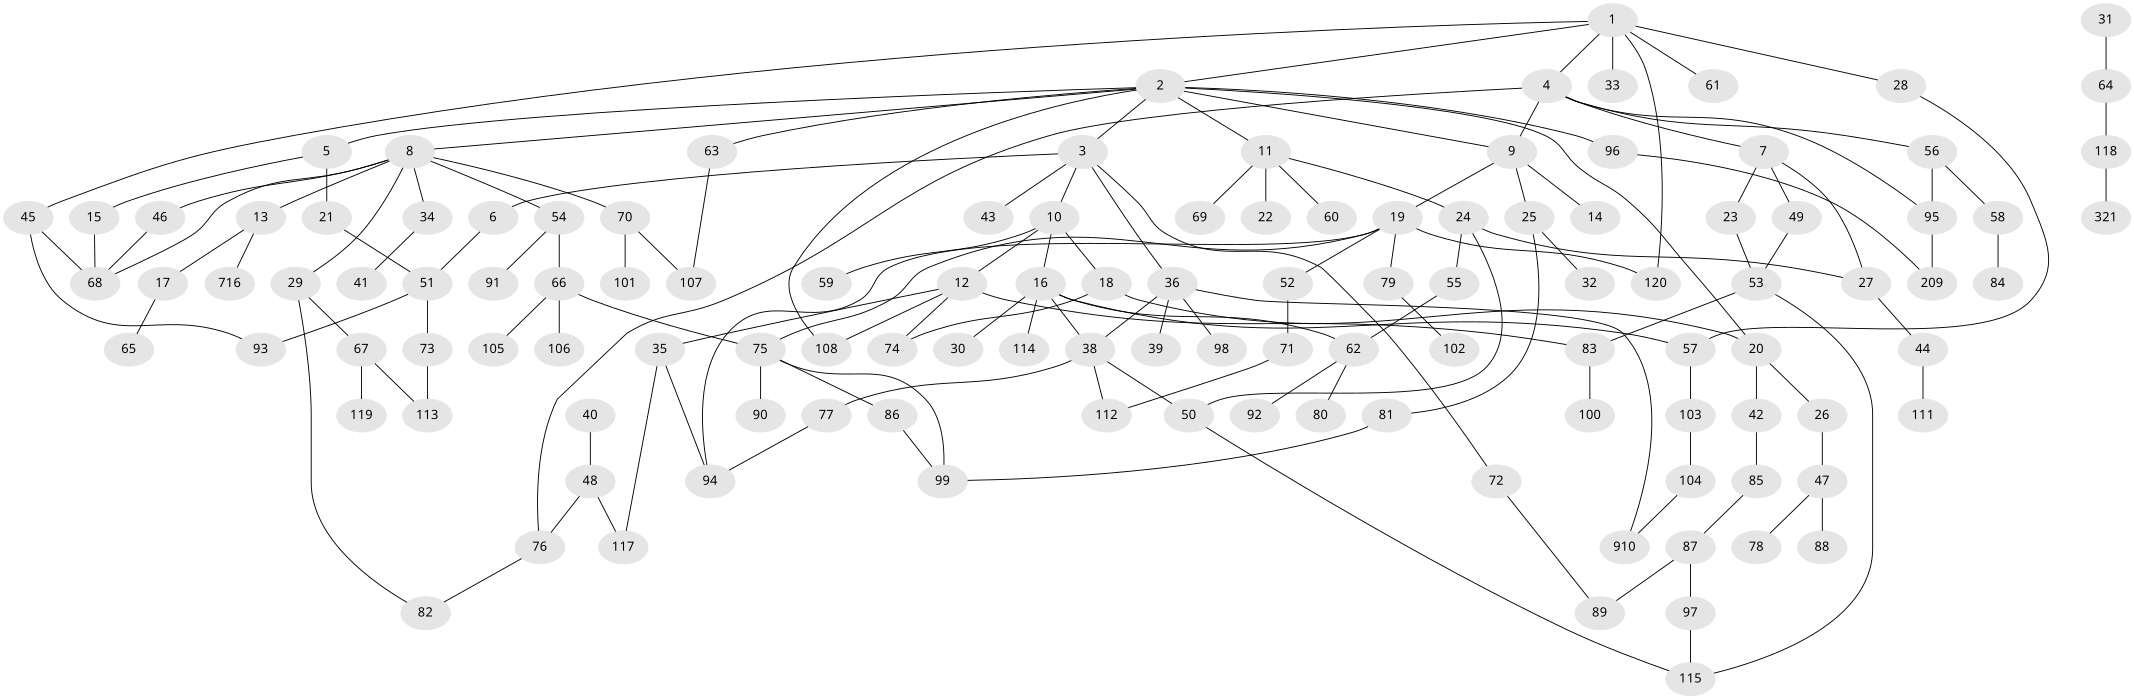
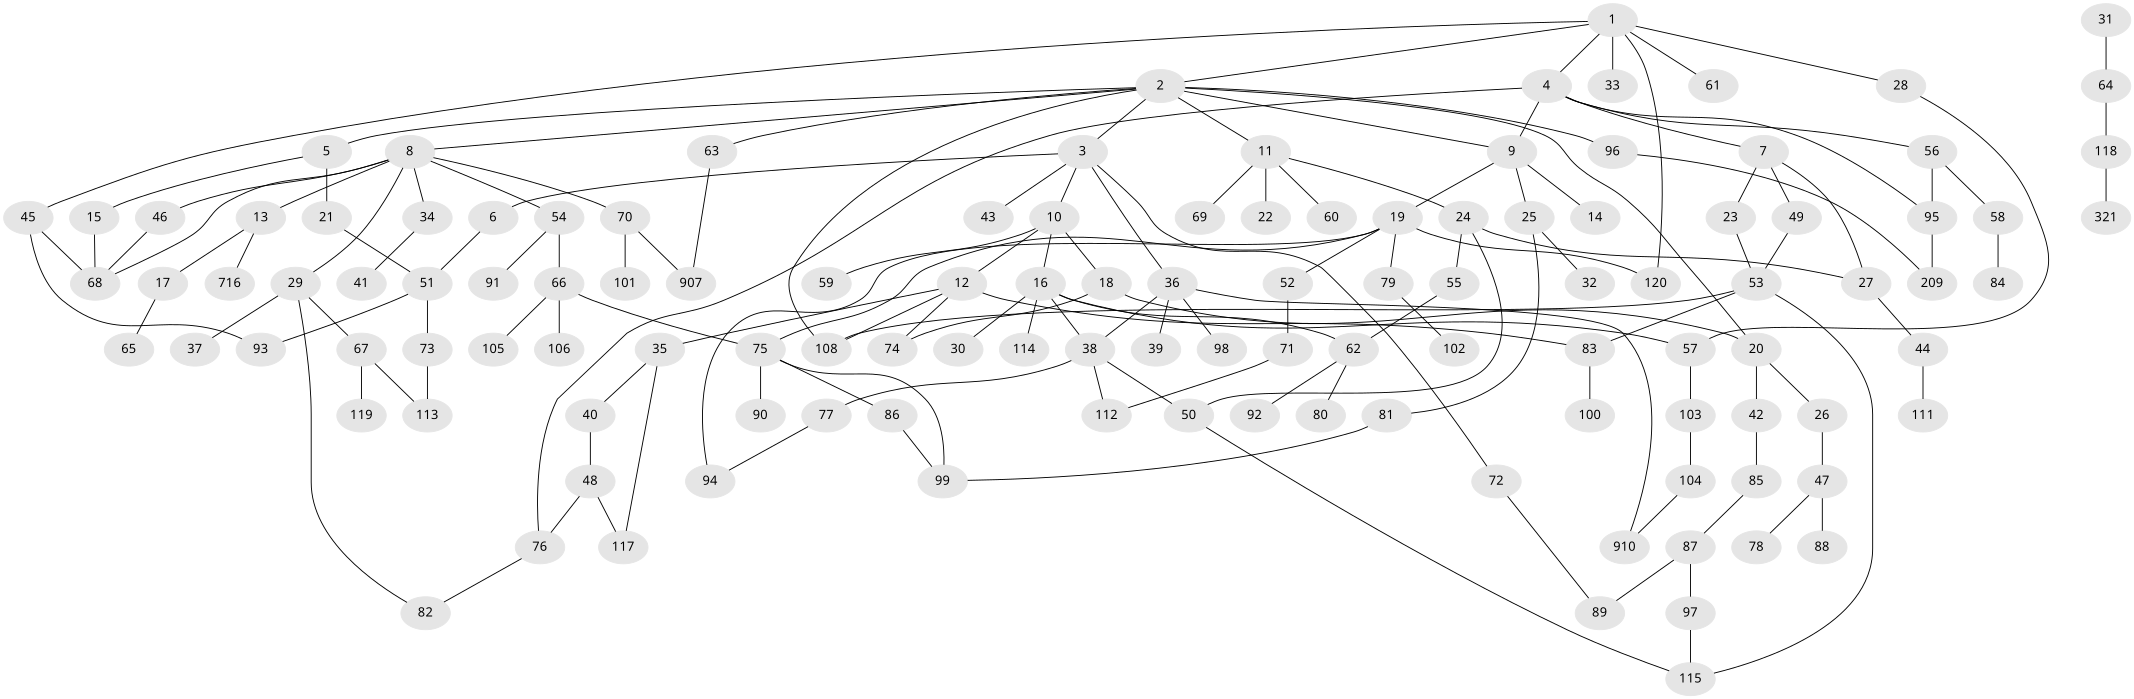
node "107": label "107" -> "907"
edge "53" -- "108": added
node "37": added
edge "35" -- "94": now "35" -- "40"
